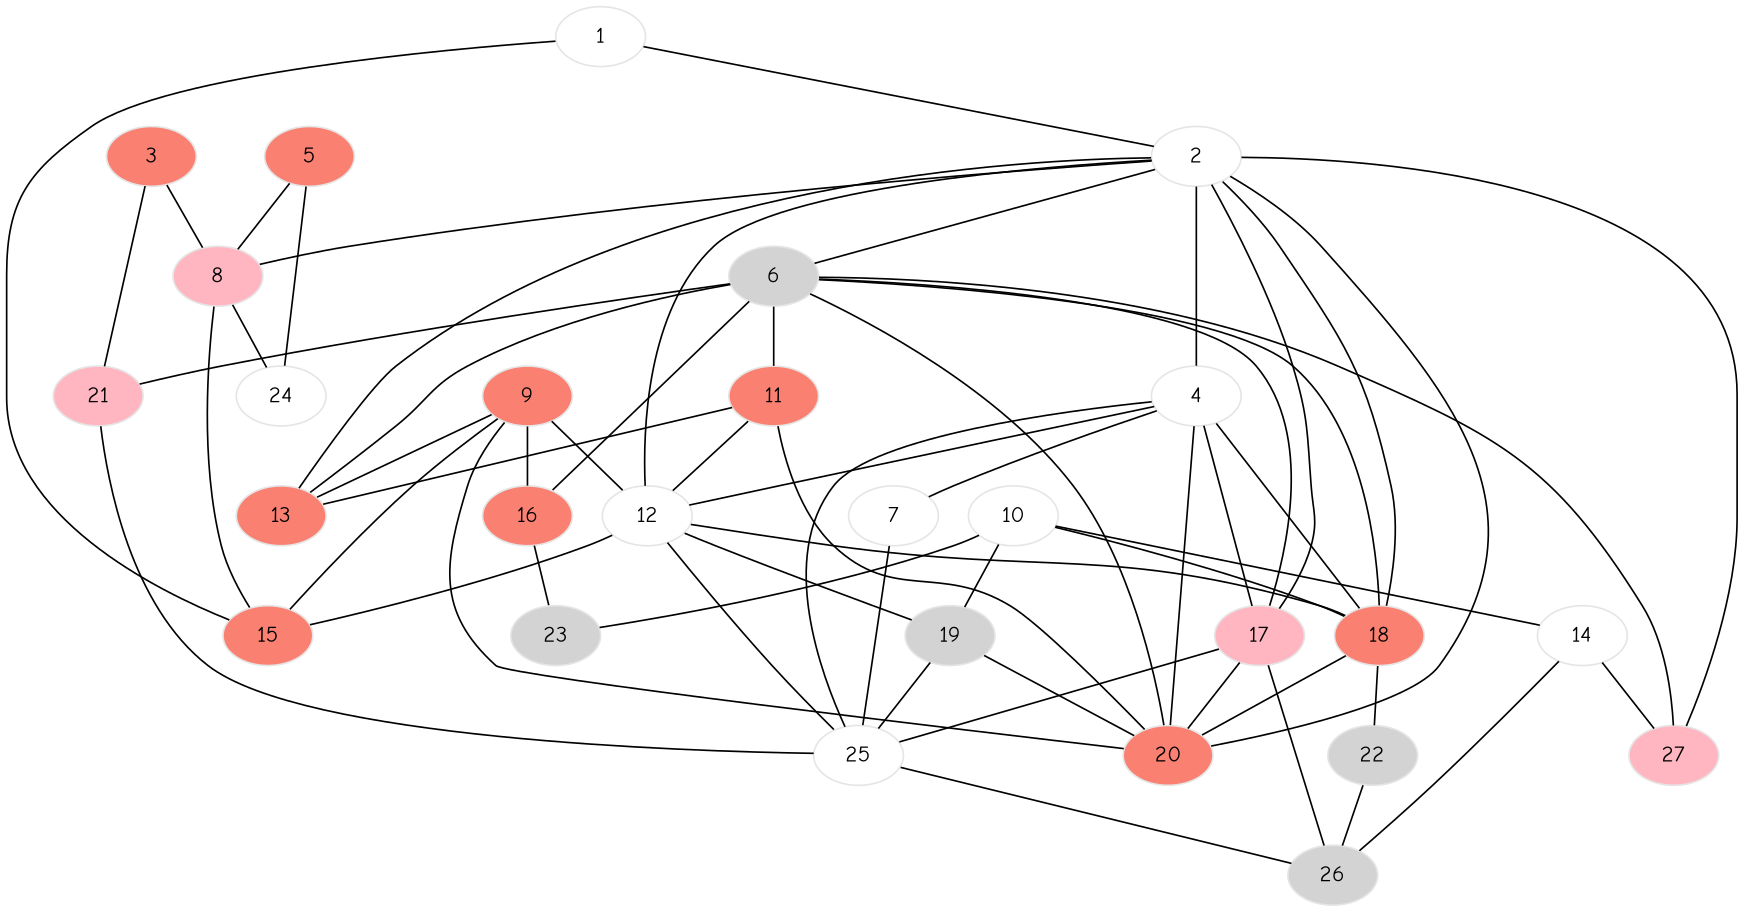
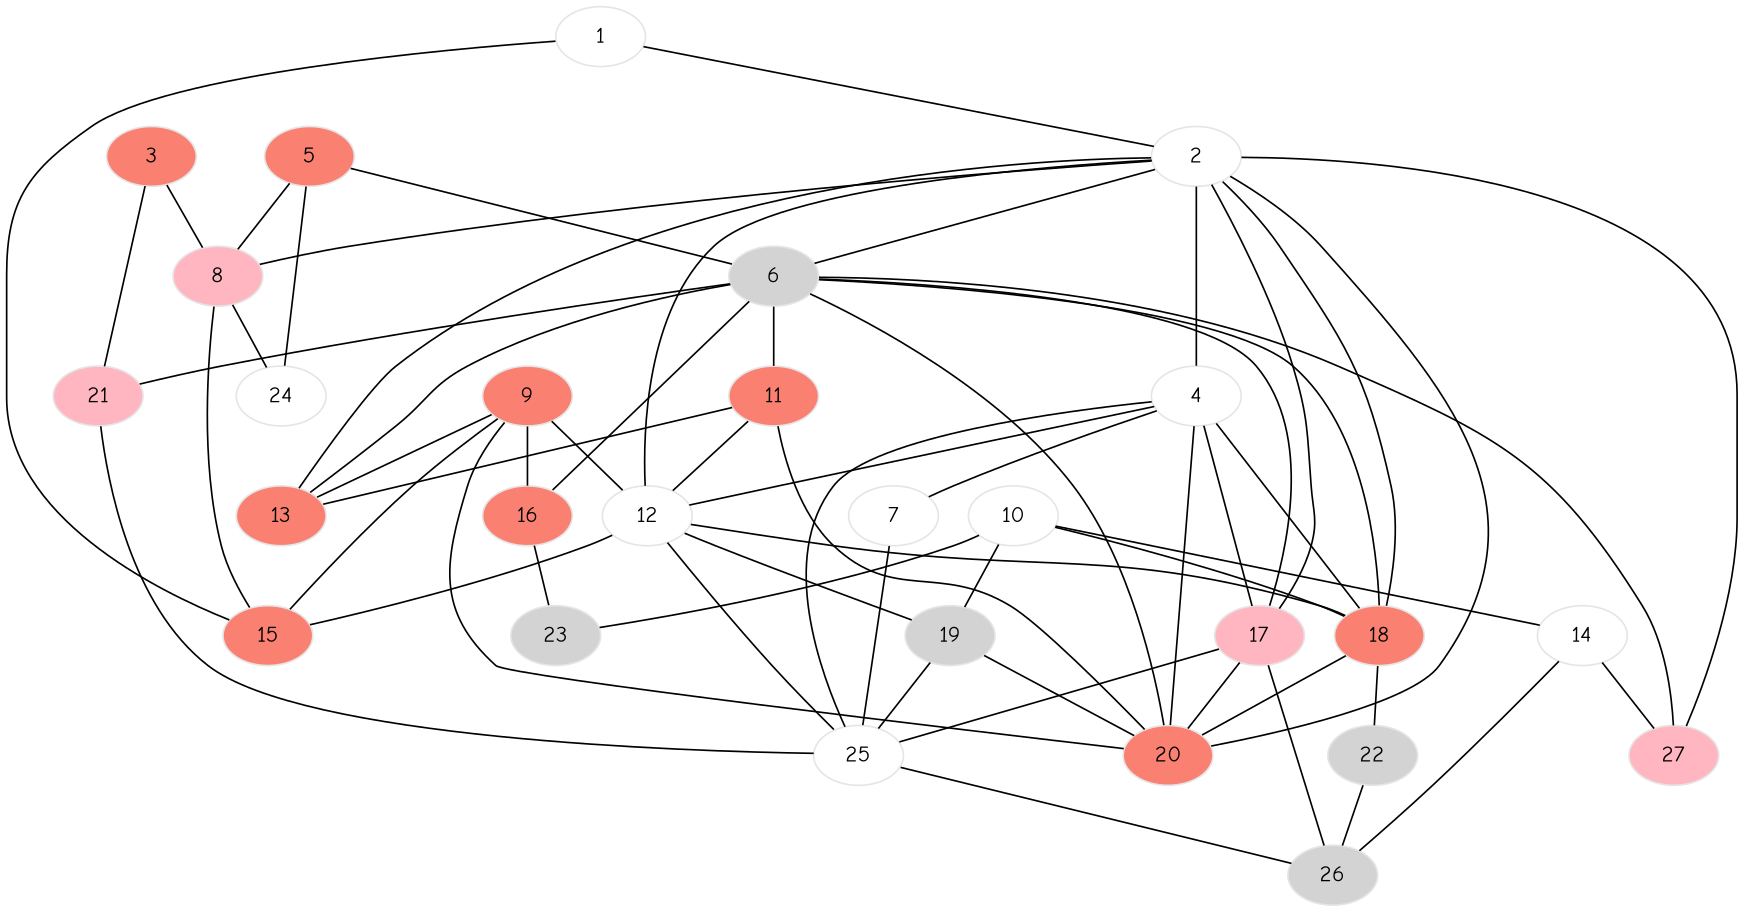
edge "5" -- "6": added
